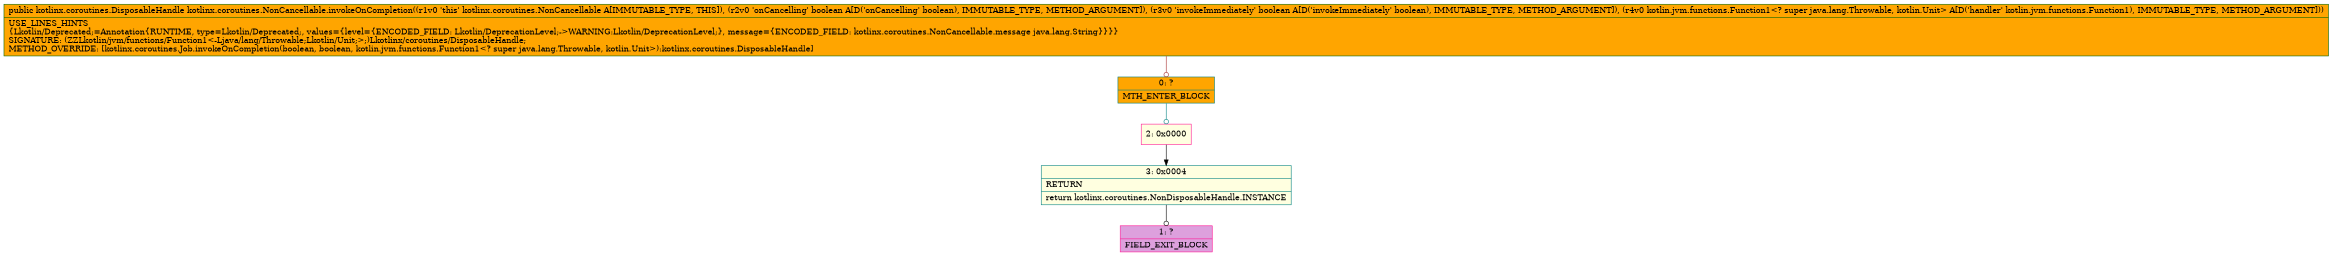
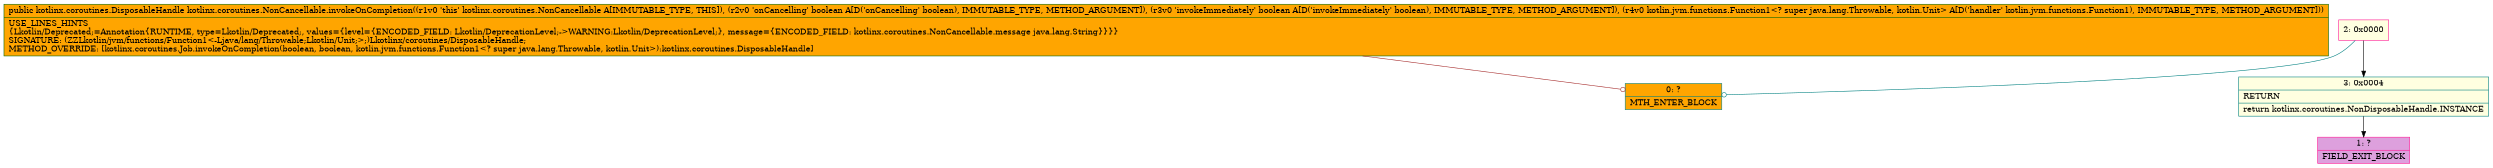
edge "0: ?" -> "2: 0x0000": reversed
edge "3: 0x0004" -> "1: ?": arrowhead odot -> normal
